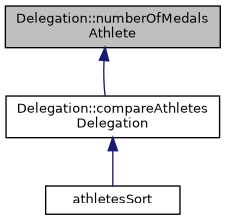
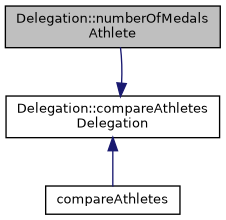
edge "Delegation::compareAthletes Delegation" -> "Delegation::numberOfMedals Athlete": reversed
node "athletesSort": label "athletesSort" -> "compareAthletes"
